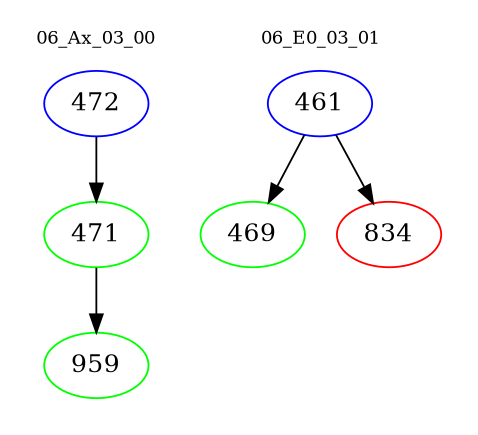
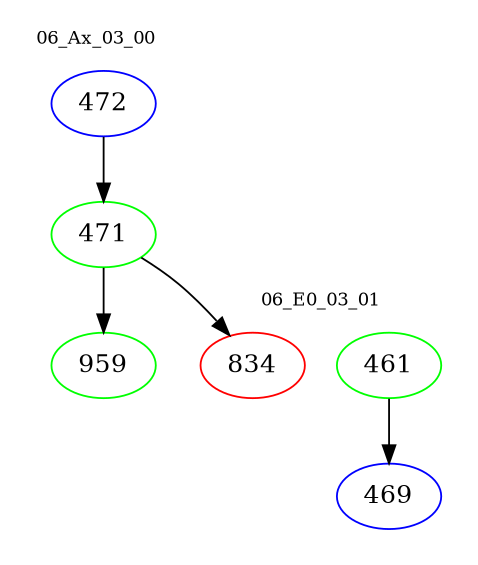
node "461": color blue -> green
edge "461" -> "834": now "471" -> "834"
node "469": color green -> blue
